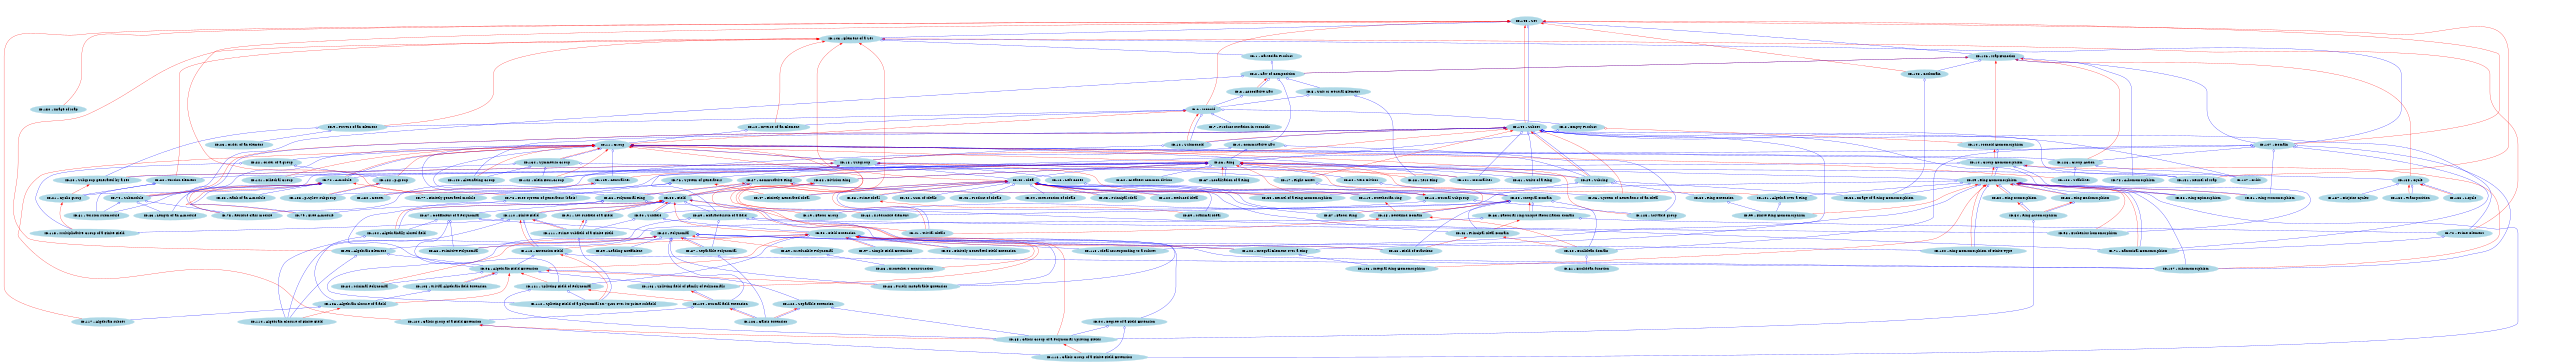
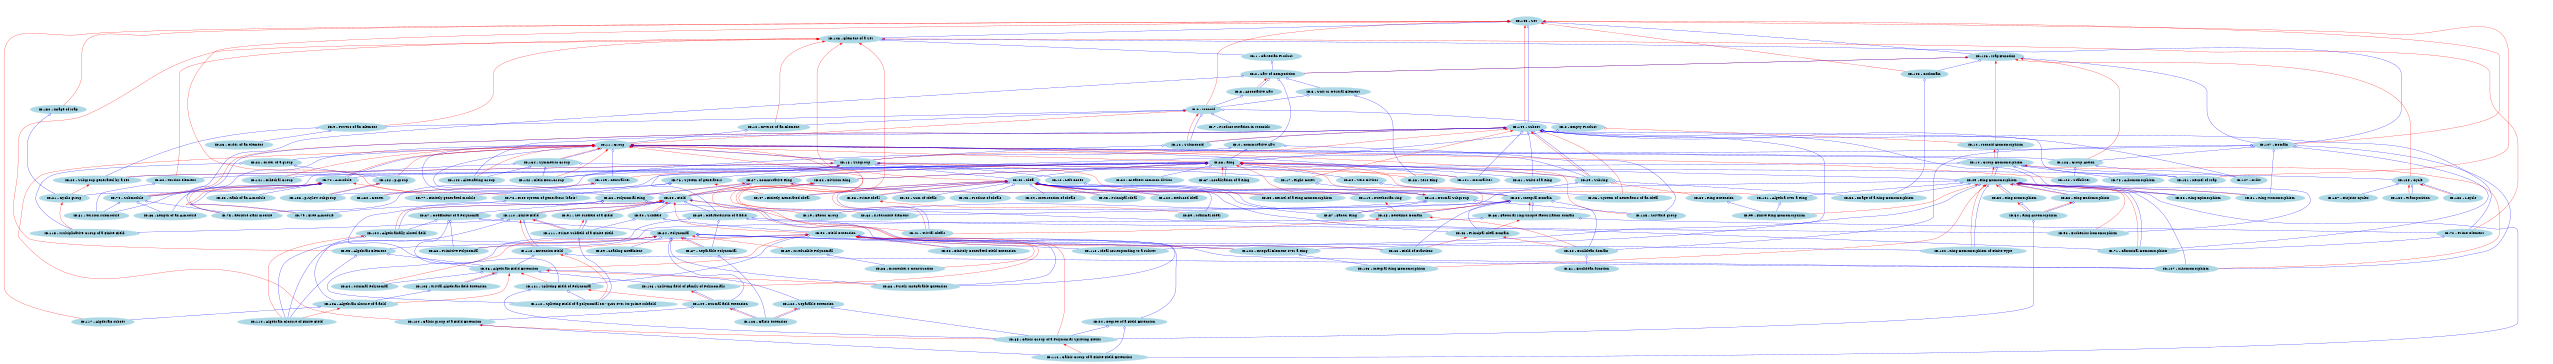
edge "ID:73 - A-homomorphism" -> "ID:146 - Map/Function": now "ID:73 - A-homomorphism" -> "ID:14 - Group Homomorphism"
edge "ID:21 - Cyclic group" -> "ID:80 - Torsion element": now "ID:21 - Cyclic group" -> "ID:150 - Image of Map"
edge "ID:30 - Ring Extension" -> "ID:29 - Subring": color blue -> red
edge "ID:57 - Factor Ring" -> "ID:18 - Normal Subgroup": added
node "ID:97 - Simple Field Extension": removed
edge "ID:114 - Algebraic Closure of Finite Field" -> "ID:104 - Algebraically closed field": added
